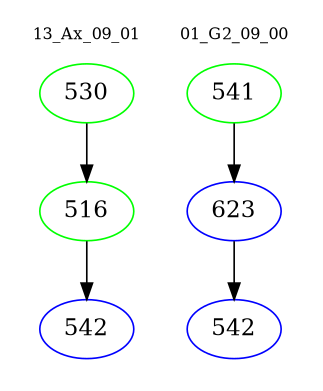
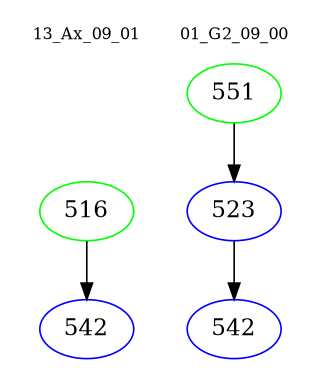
node "530": removed
node "541": label "541" -> "551"
node "623": label "623" -> "523"
